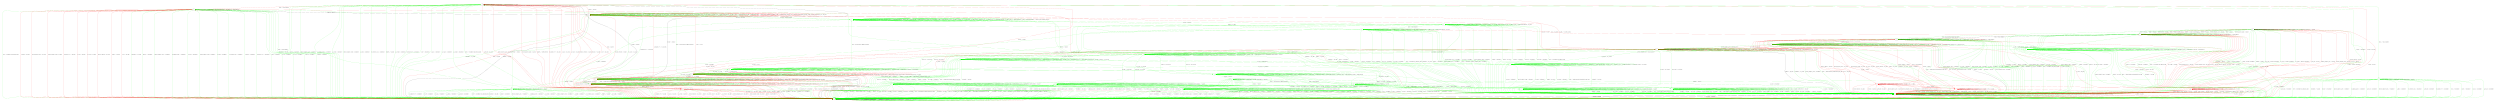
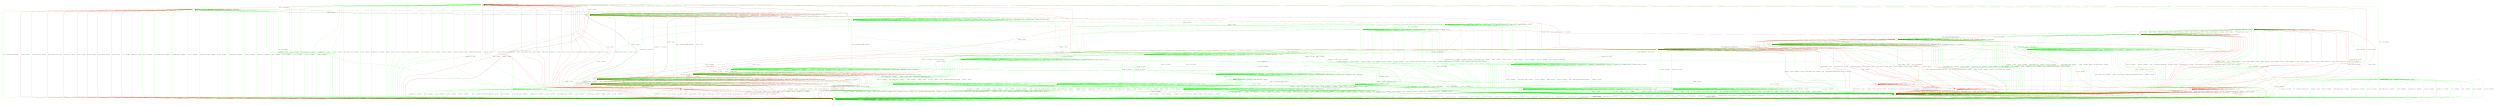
edge "cc" -> "ee": now "o" -> "ee"
